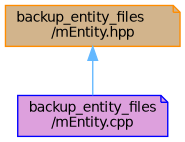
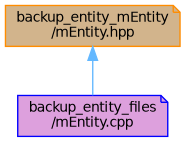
node "backup_entity_files /mEntity.hpp": label "backup_entity_files /mEntity.hpp" -> "backup_entity_mEntity /mEntity.hpp"
